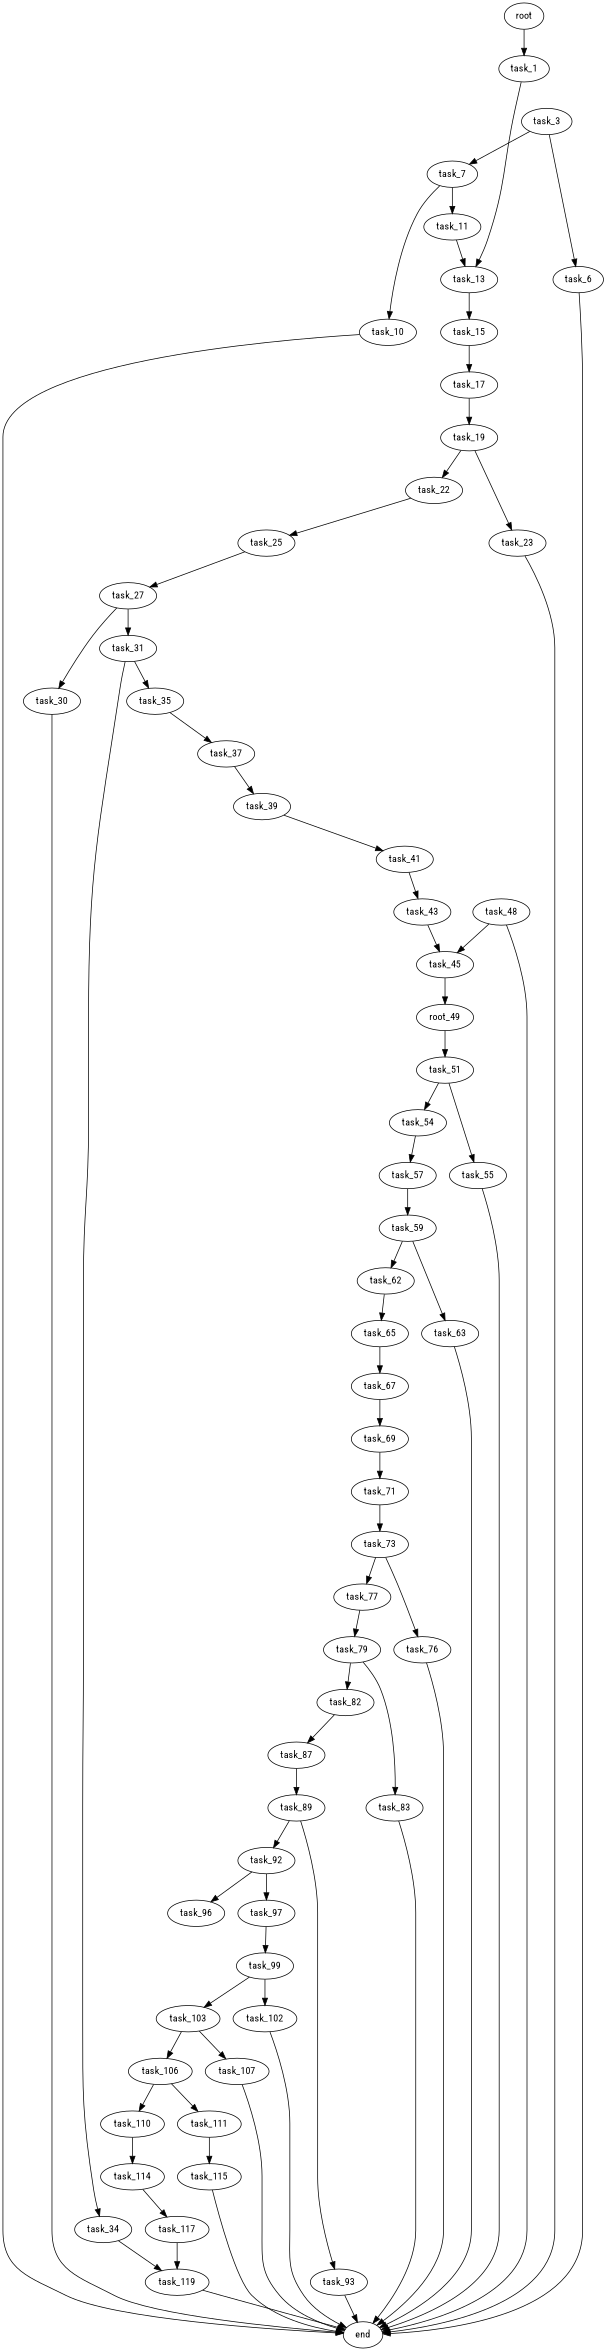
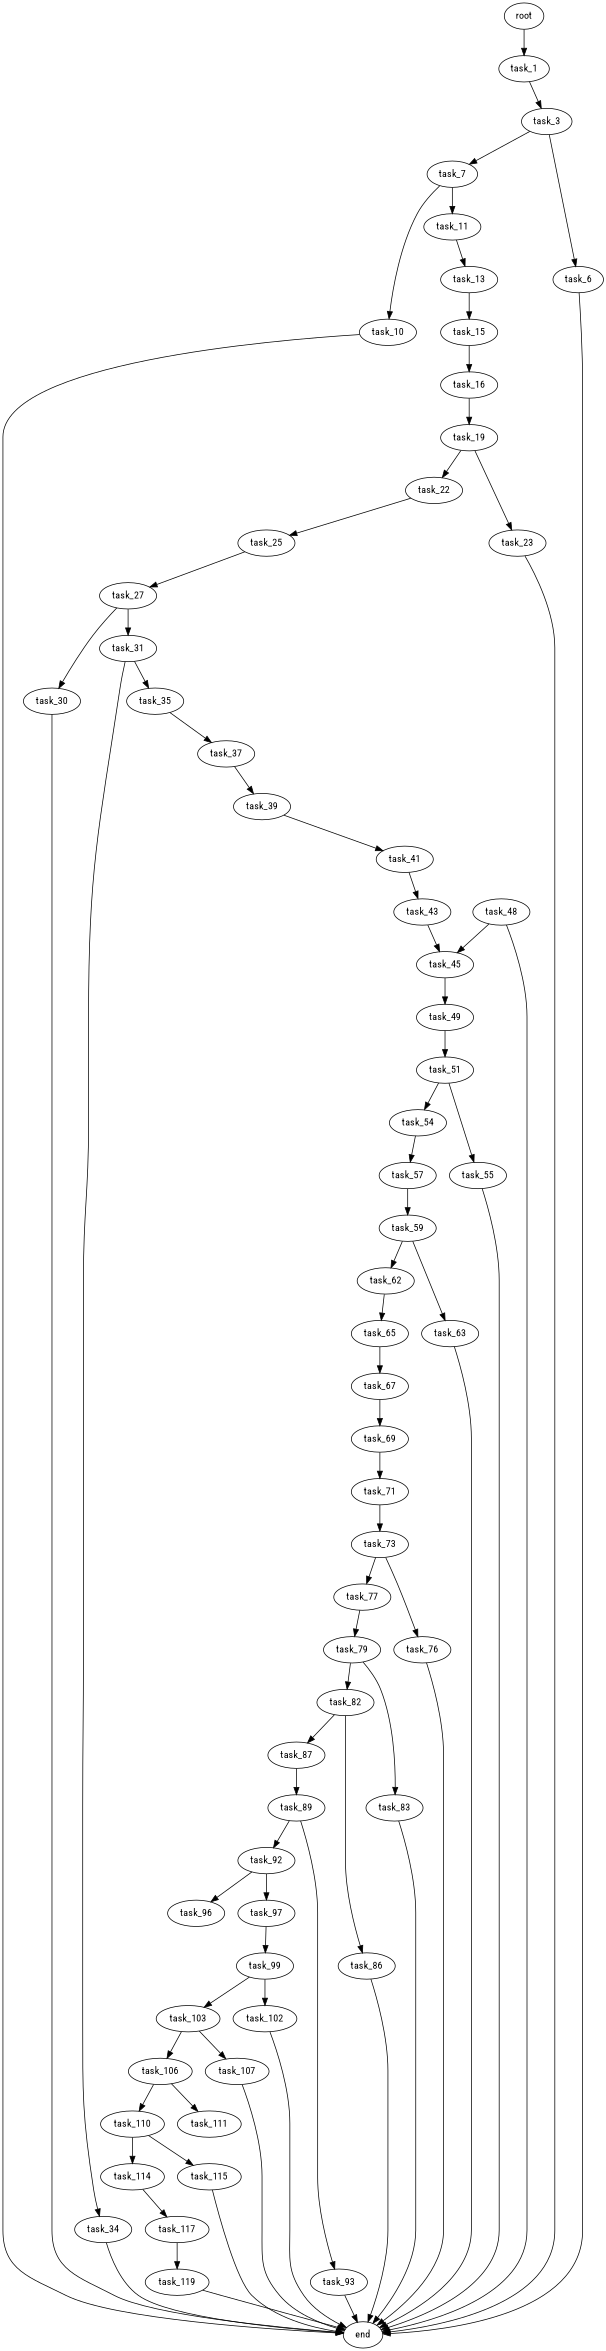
edge "task_1" -> "task_13": now "task_1" -> "task_3"
node "task_17": label "task_17" -> "task_16"
node "root_49": label "root_49" -> "task_49"
node "task_86": added
edge "task_111" -> "task_115": now "task_110" -> "task_115"
edge "task_34" -> "task_119": now "task_34" -> "end"
